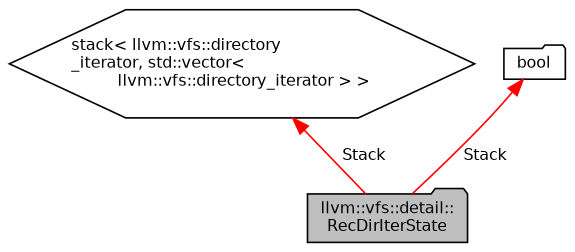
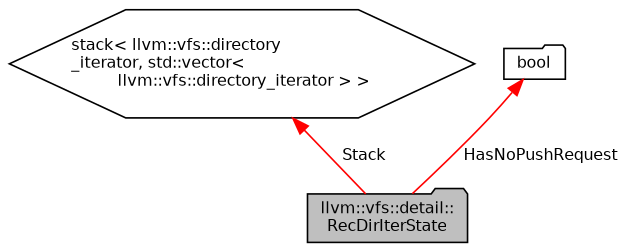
edge "llvm::vfs::detail:: RecDirIterState" -> "bool": label " Stack" -> " HasNoPushRequest"
